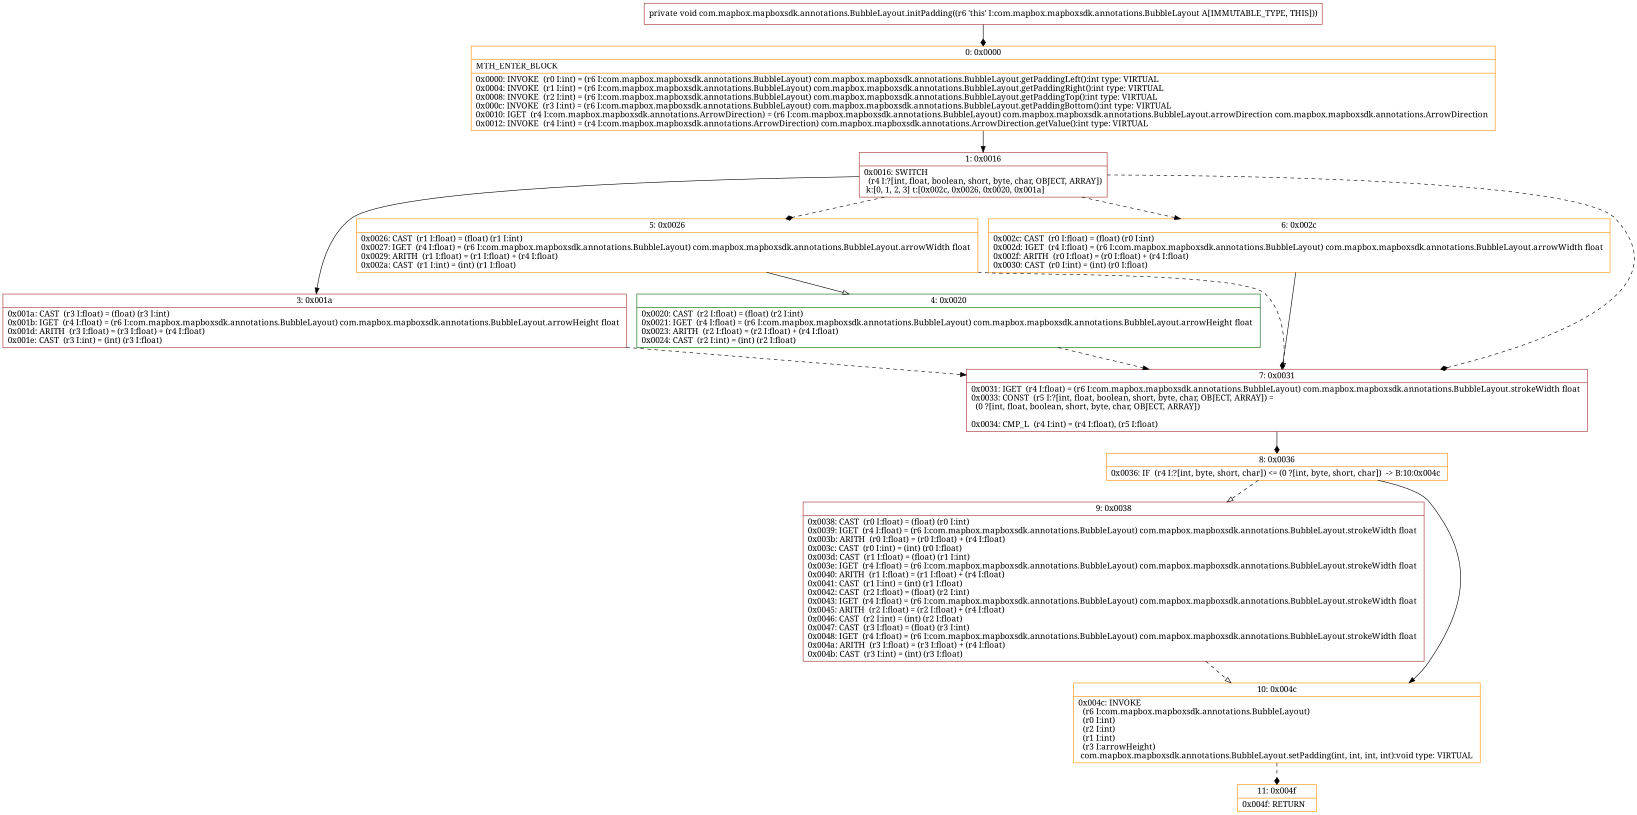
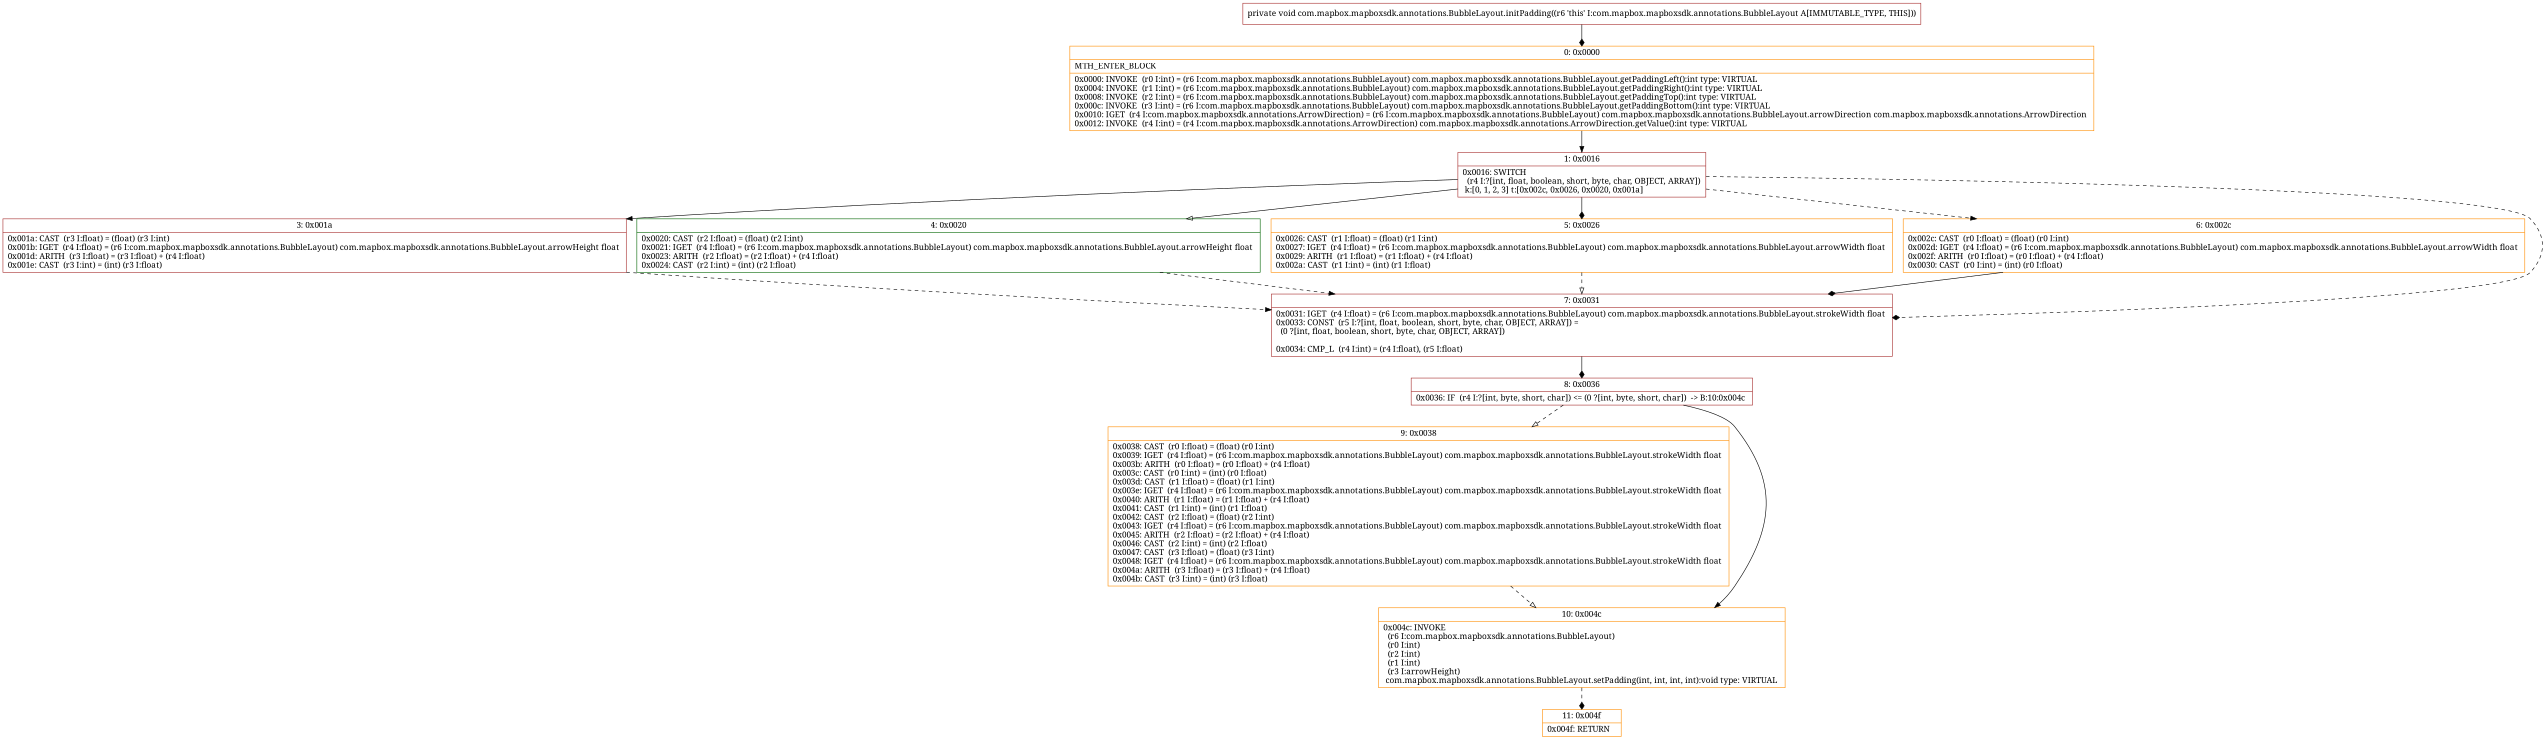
edge "1: 0x0016" -> "5: 0x0026": style dashed -> solid
edge "5: 0x0026" -> "4: 0x0020": now "1: 0x0016" -> "4: 0x0020"
node "8: 0x0036": color darkorange -> brown
node "9: 0x0038": color brown -> darkorange
